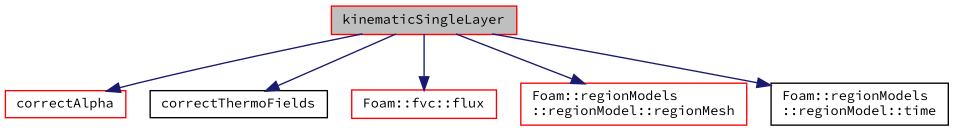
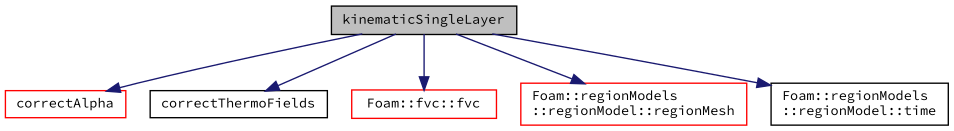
node "kinematicSingleLayer": color red -> black
node "Foam::fvc::flux": label "Foam::fvc::flux" -> "Foam::fvc::fvc"
